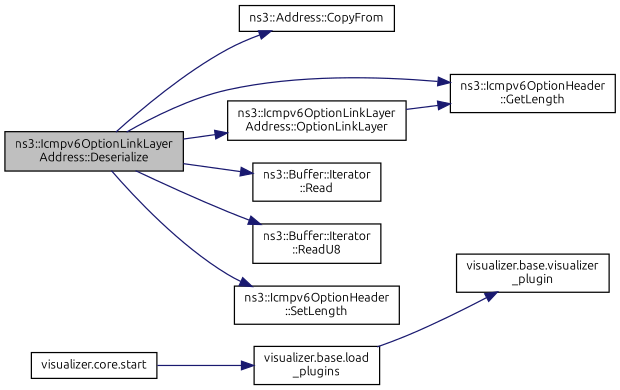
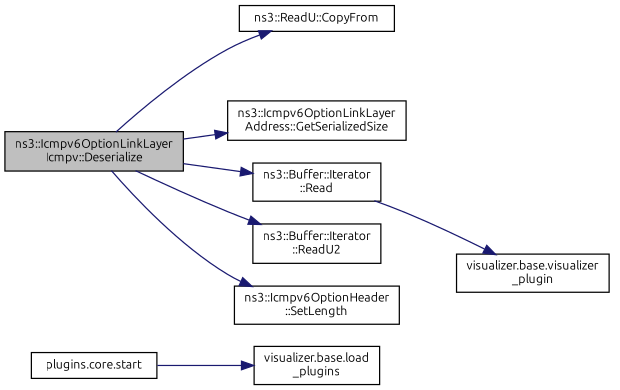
node "ns3::Address::CopyFrom": label "ns3::Address::CopyFrom" -> "ns3::ReadU::CopyFrom"
node "ns3::Icmpv6OptionHeader ::GetLength": removed
node "ns3::Icmpv6OptionLinkLayer Address::OptionLinkLayer": label "ns3::Icmpv6OptionLinkLayer Address::OptionLinkLayer" -> "ns3::Icmpv6OptionLinkLayer Address::GetSerializedSize"
node "ns3::Icmpv6OptionLinkLayer Address::Deserialize": label "ns3::Icmpv6OptionLinkLayer Address::Deserialize" -> "ns3::Icmpv6OptionLinkLayer Icmpv::Deserialize"
node "ns3::Buffer::Iterator ::ReadU8": label "ns3::Buffer::Iterator ::ReadU8" -> "ns3::Buffer::Iterator ::ReadU2"
edge "visualizer.base.load _plugins" -> "visualizer.base.visualizer _plugin": now "ns3::Buffer::Iterator ::Read" -> "visualizer.base.visualizer _plugin"
node "visualizer.core.start": label "visualizer.core.start" -> "plugins.core.start"
